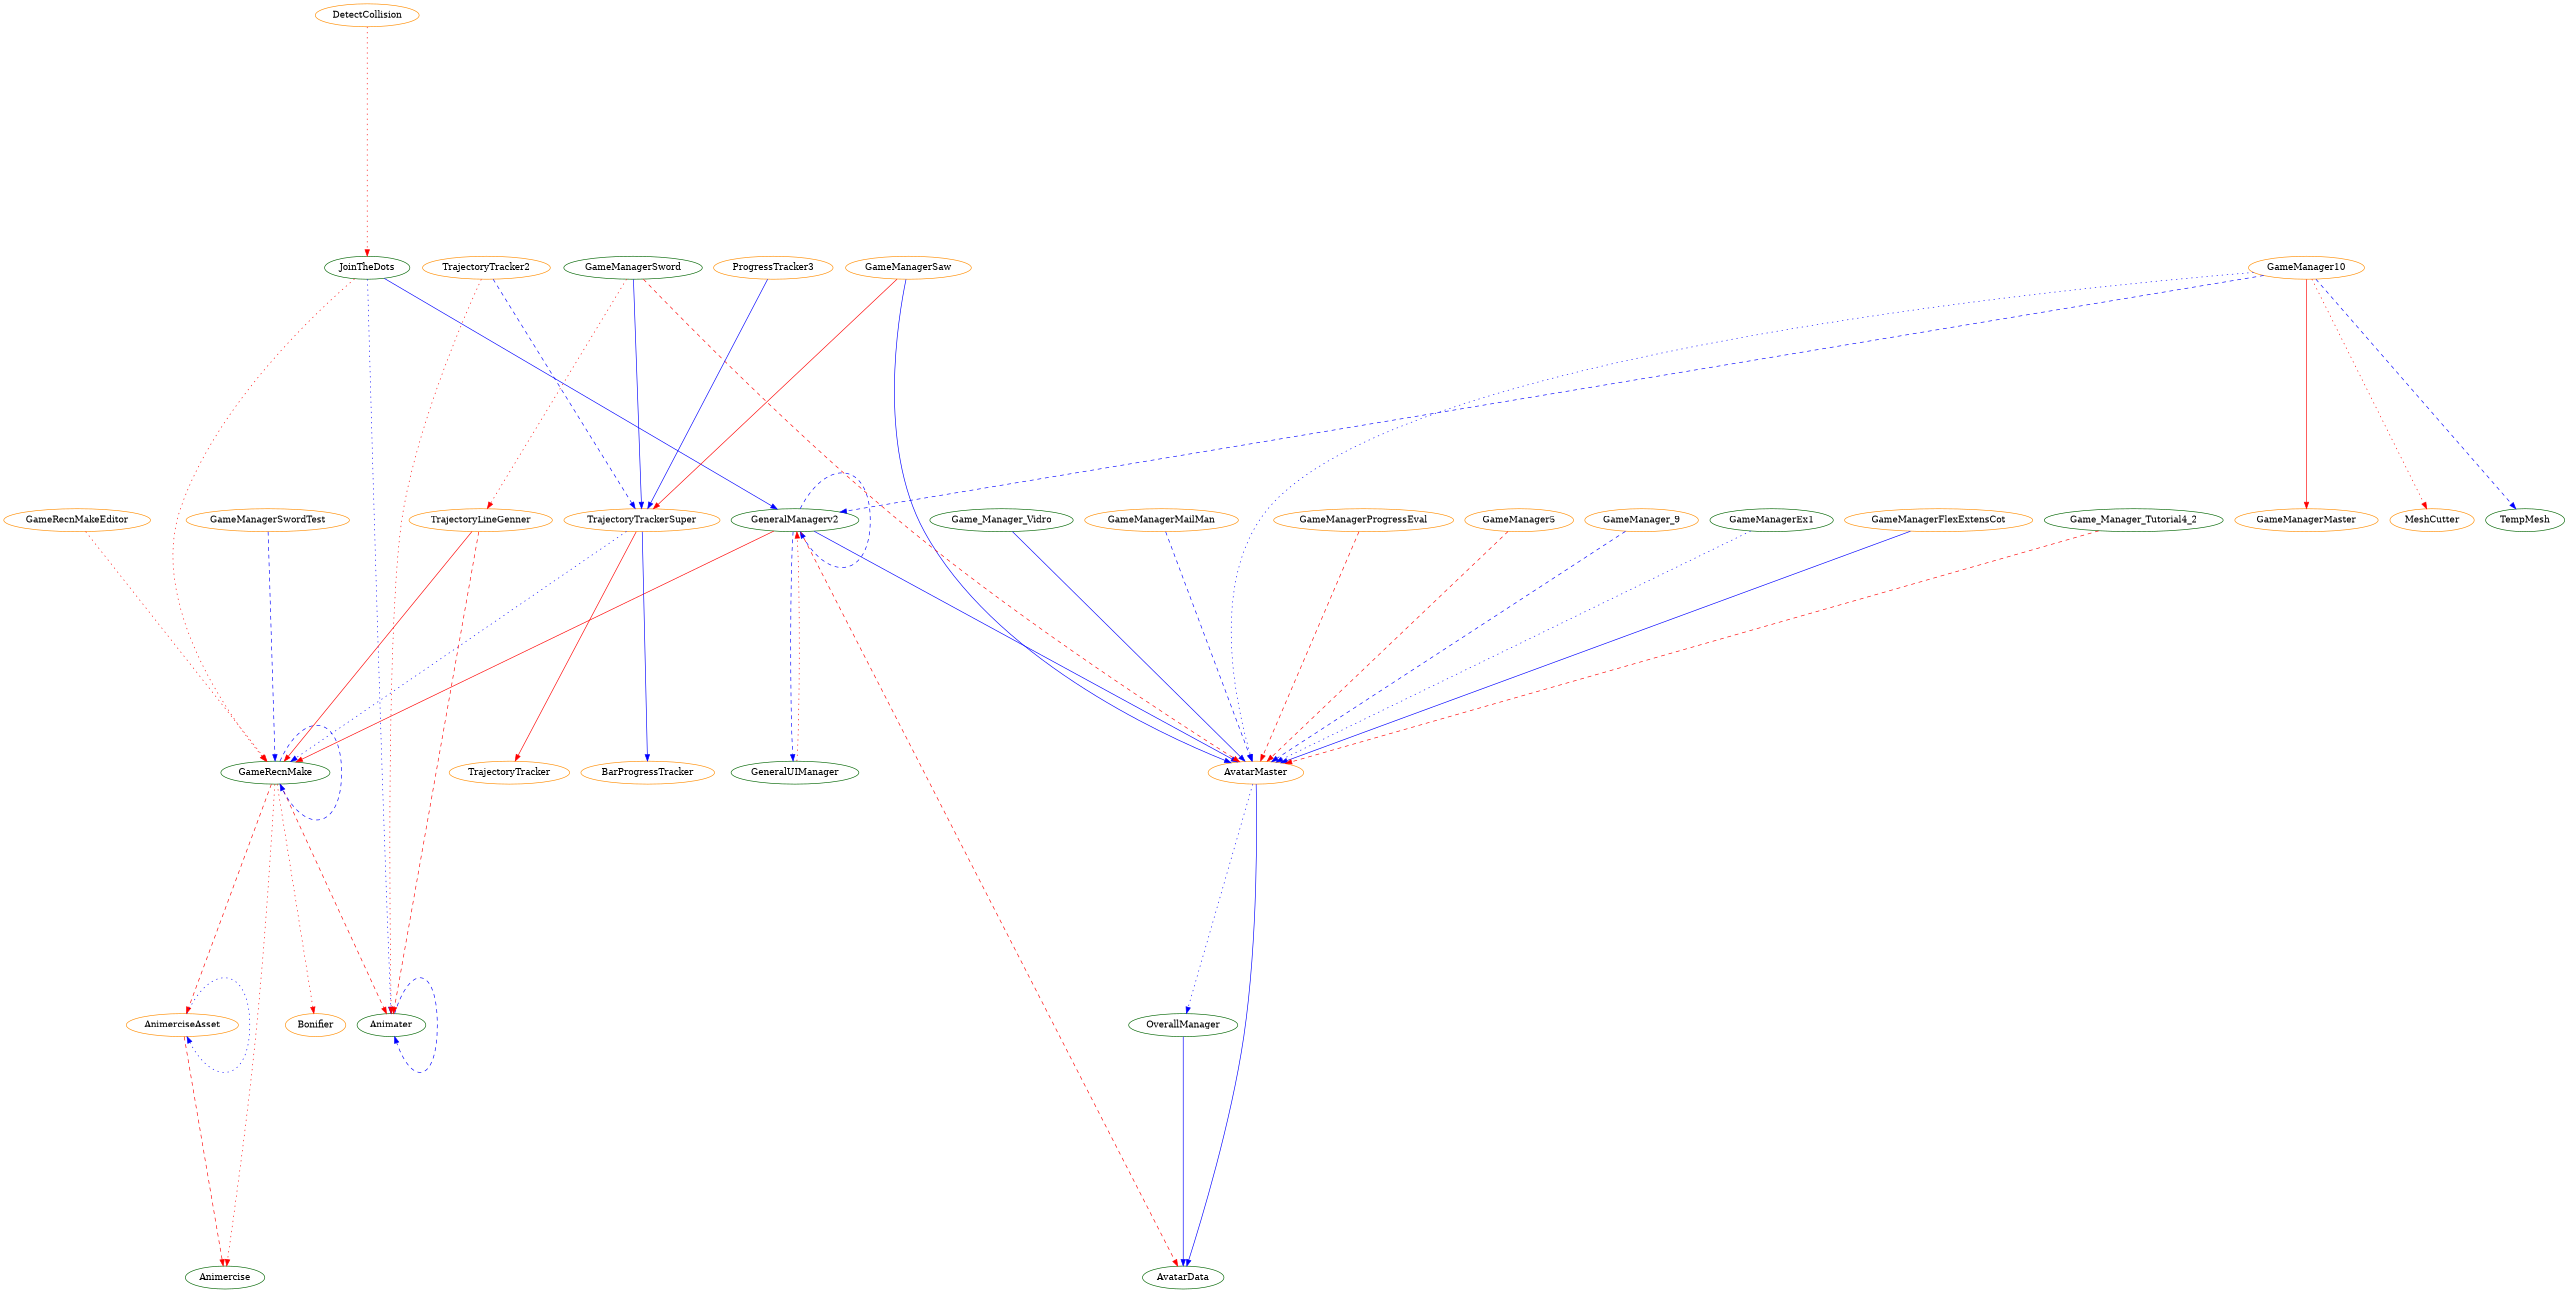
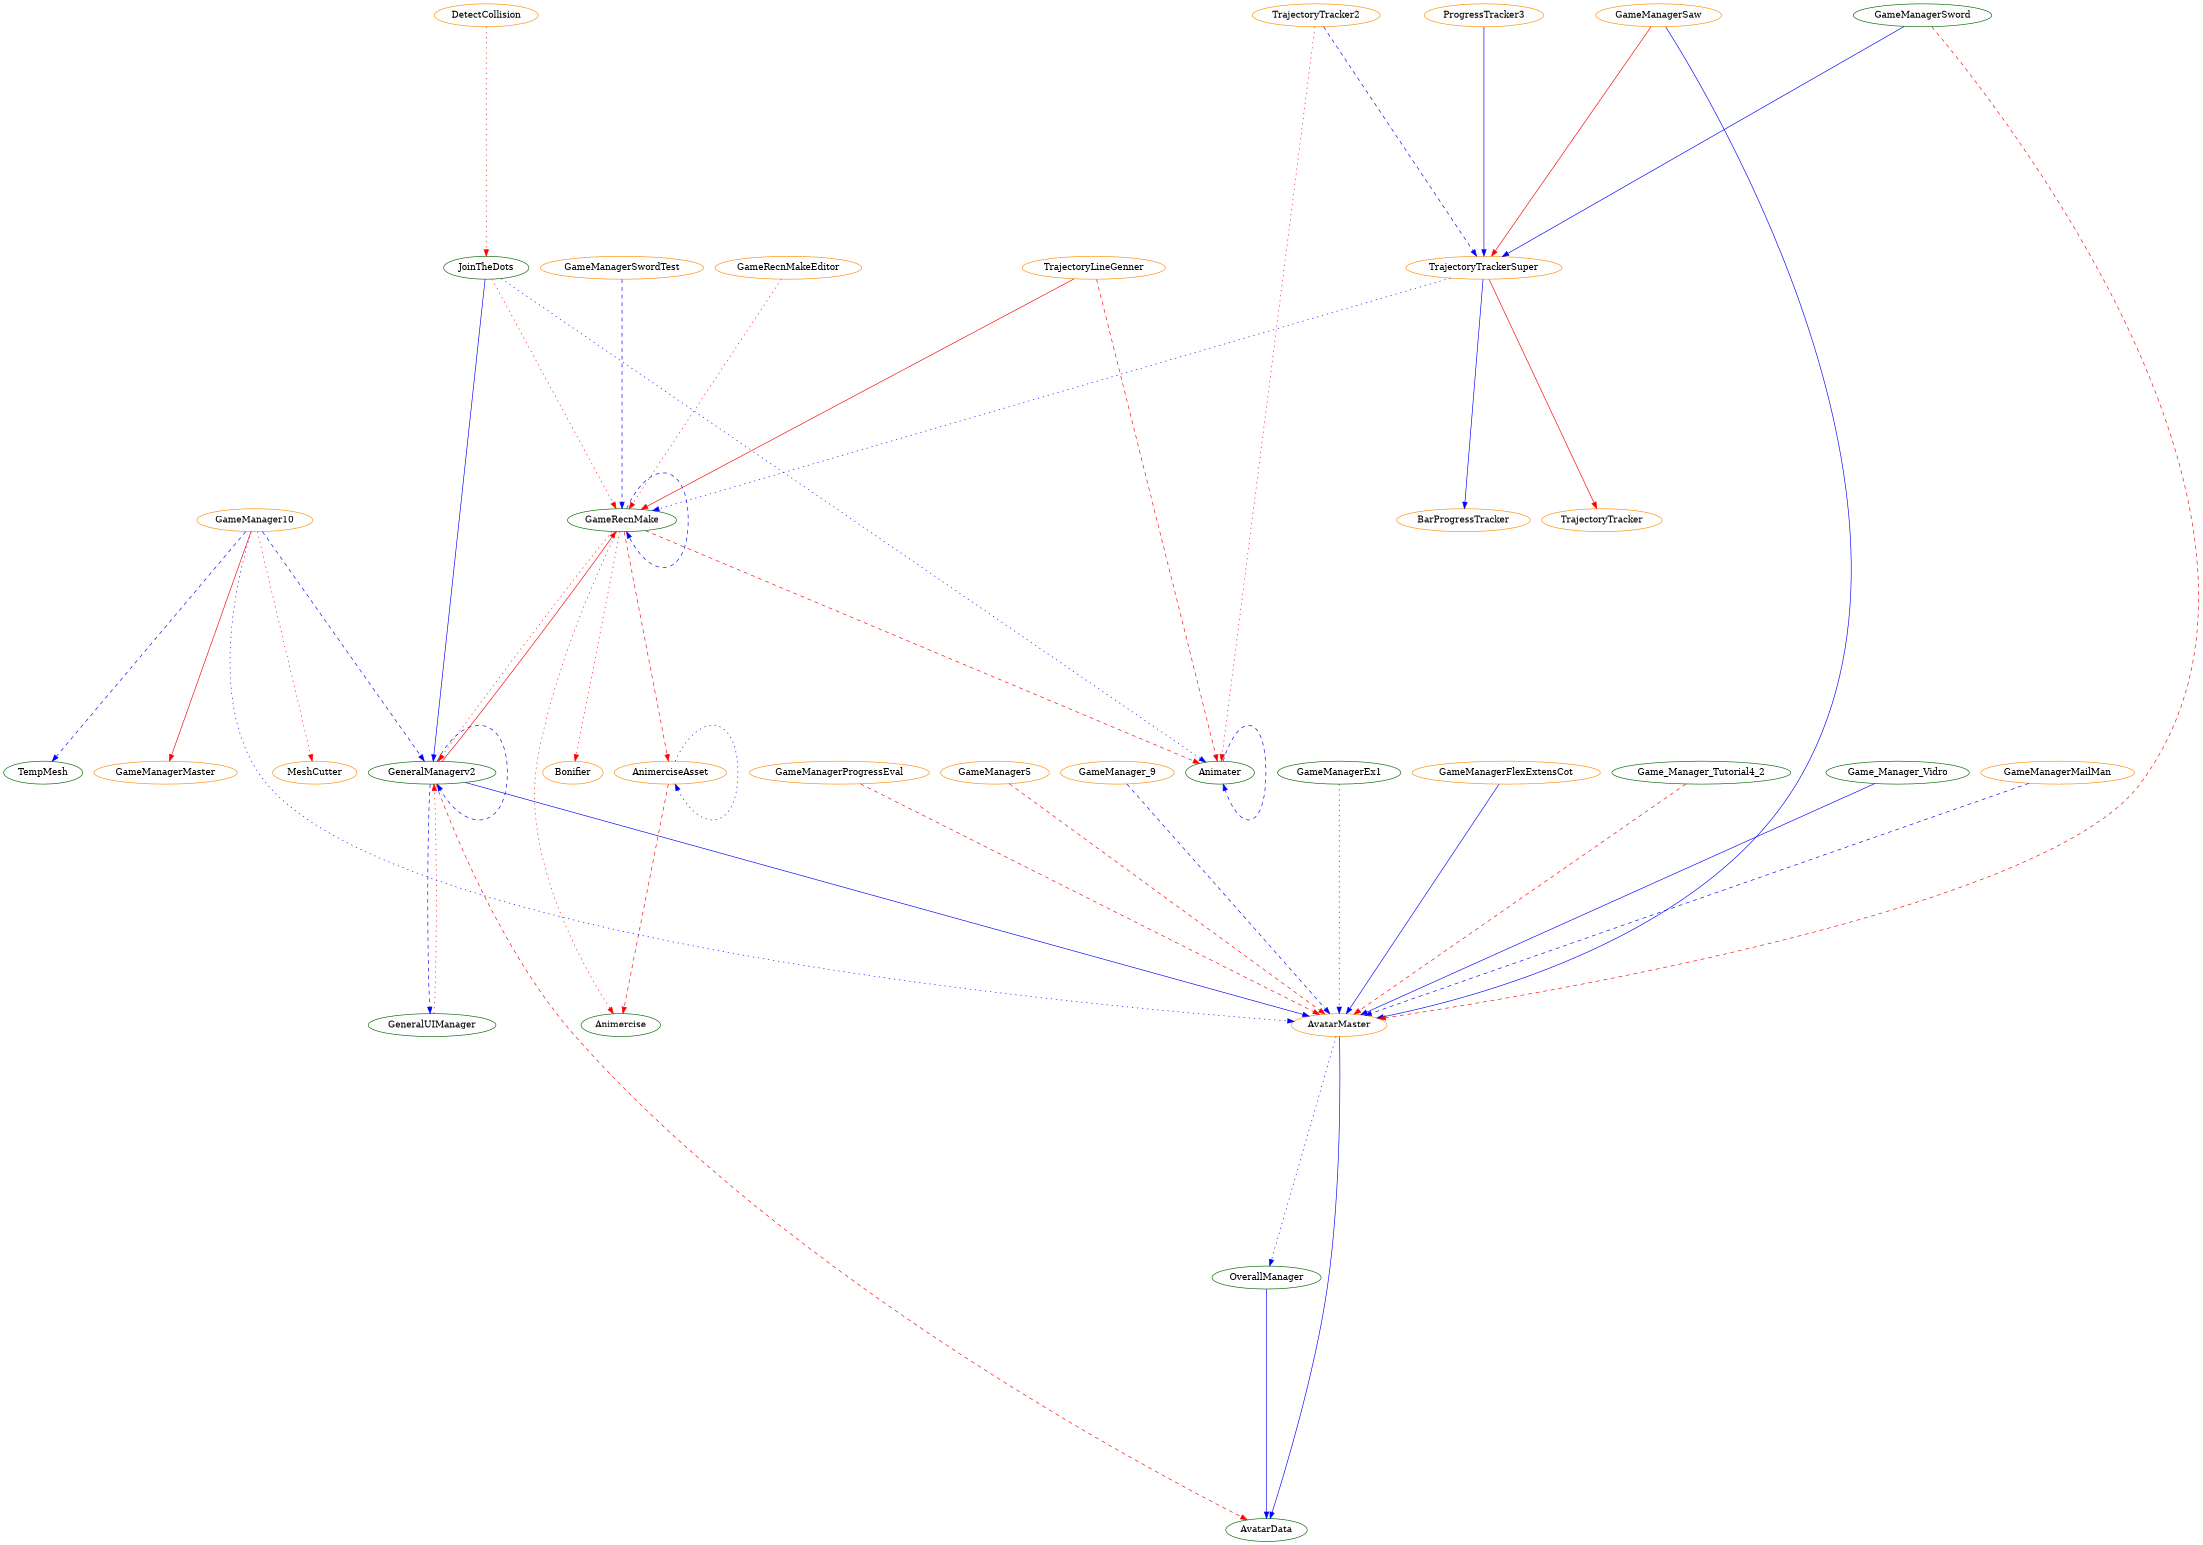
edge "GameManagerSword" -> "TrajectoryLineGenner": removed
edge "GameRecnMake" -> "GeneralManagerv2": added
